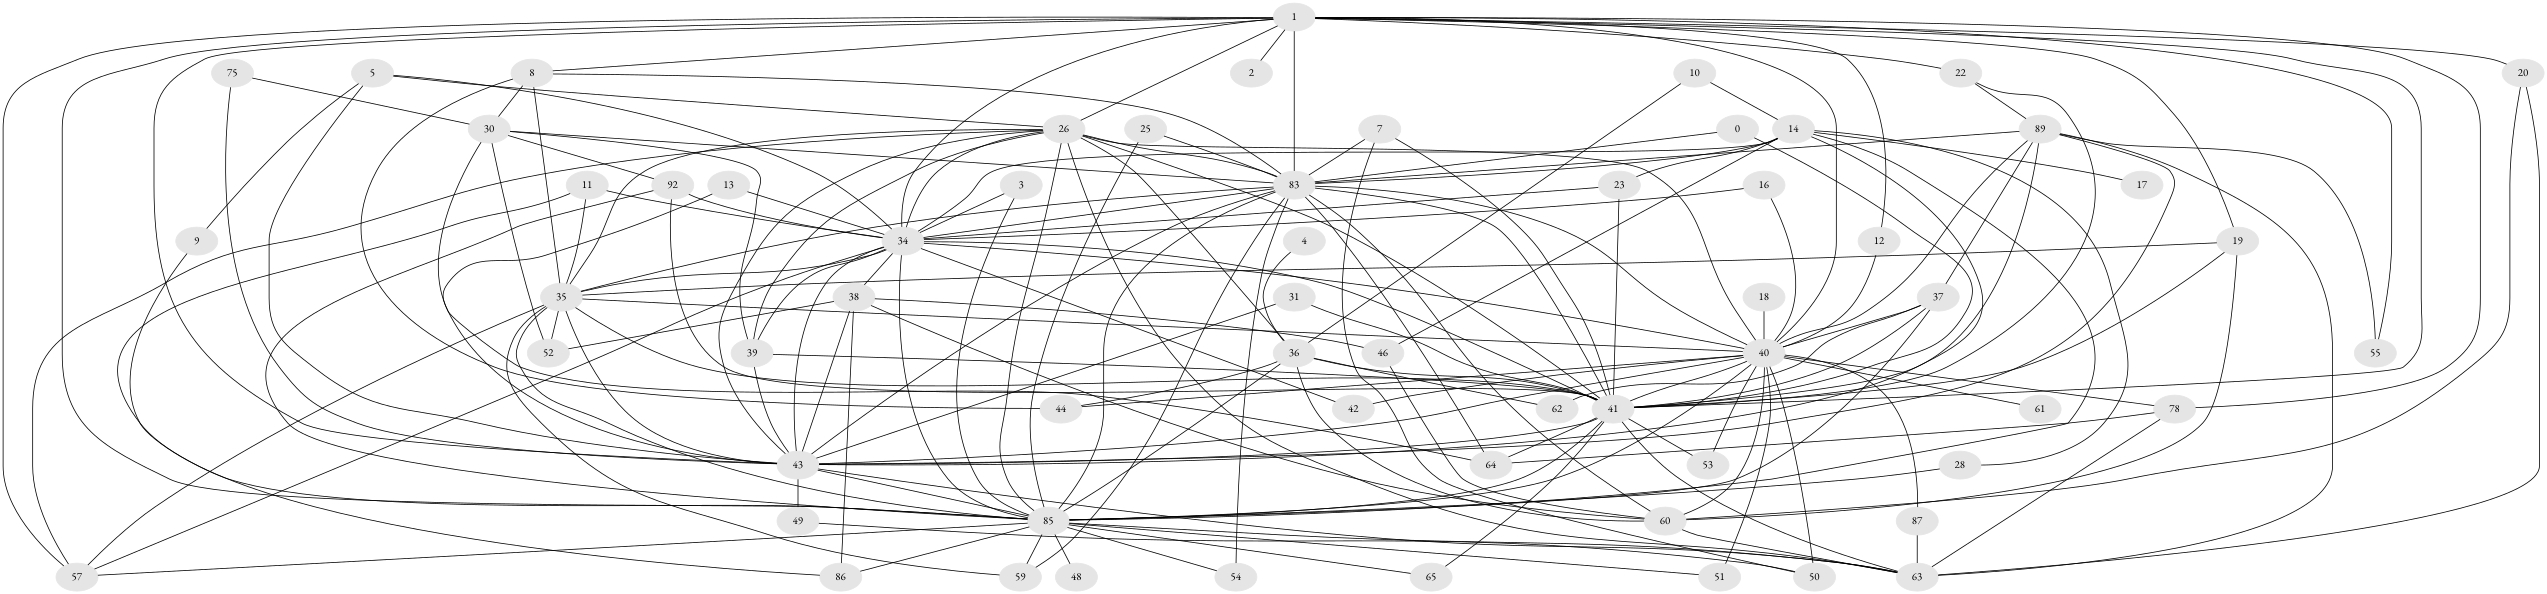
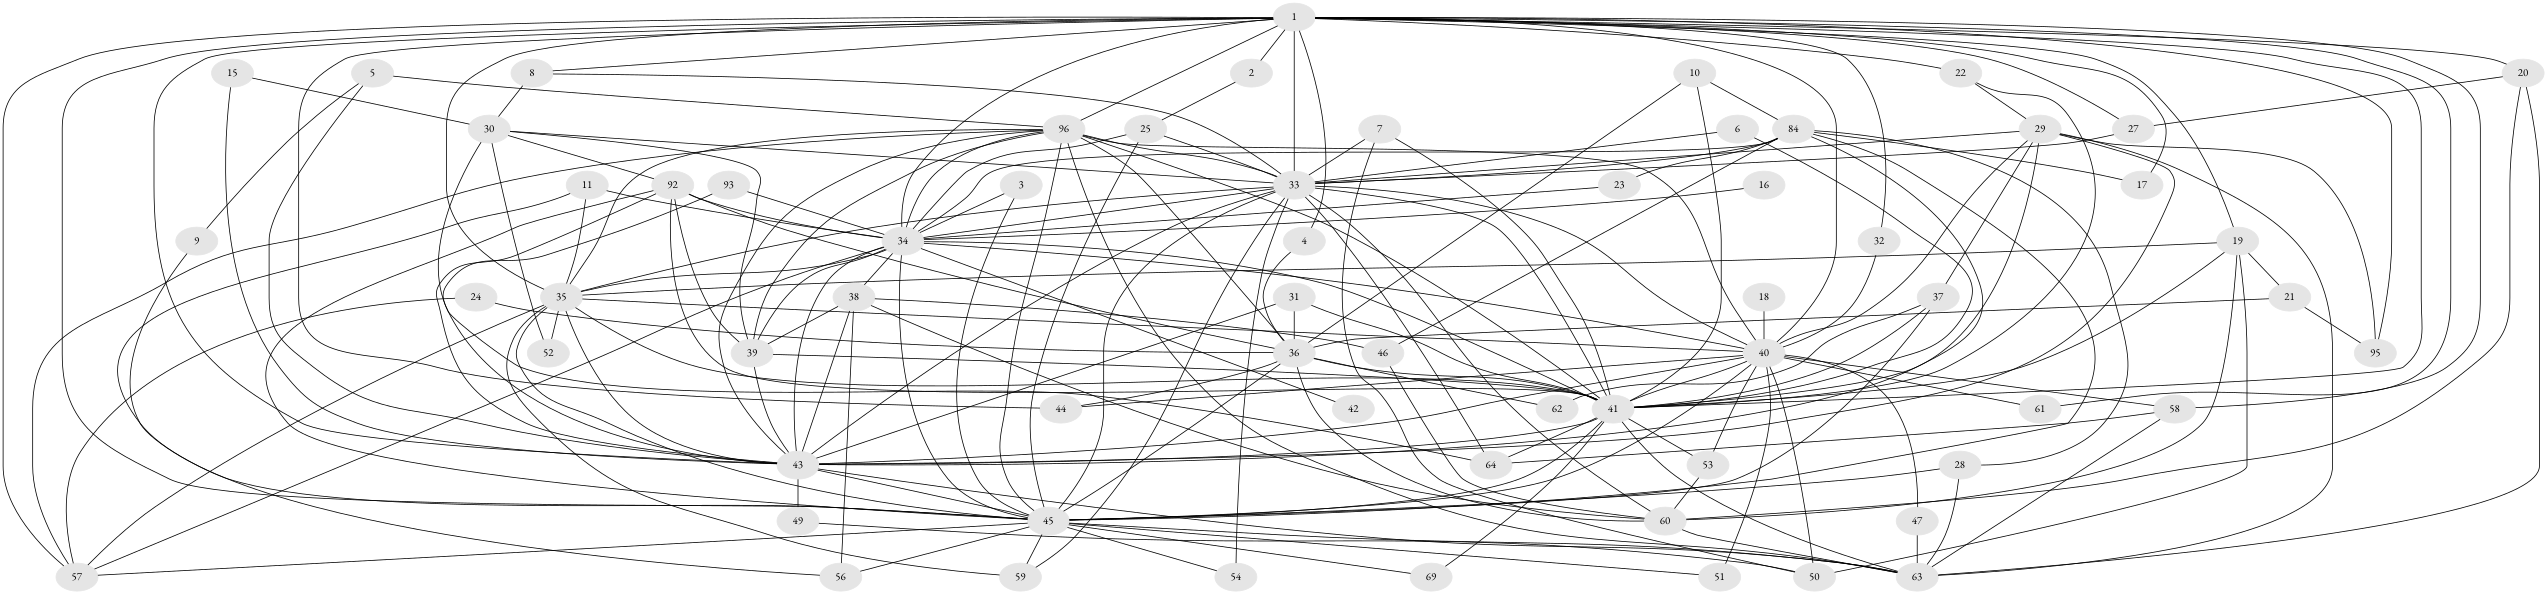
edge "1" -- "17": added
edge "1" -- "61": added
node "75": label "75" -> "15"
edge "2" -- "25": added
edge "5" -- "34": now "25" -- "34"
node "26": label "26" -> "96"
edge "1" -- "4": added
node "0": label "0" -> "6"
node "14": label "14" -> "84"
node "89": label "89" -> "29"
node "27": added
edge "8" -- "35": now "1" -- "35"
node "13": label "13" -> "93"
node "83": label "83" -> "33"
node "12": label "12" -> "32"
edge "16" -- "40": removed
edge "92" -- "39": added
edge "92" -- "36": added
node "24": added
edge "23" -- "41": now "10" -- "41"
node "21": added
edge "38" -- "52": now "38" -- "39"
edge "31" -- "36": added
edge "37" -- "40": removed
node "55": label "55" -> "95"
edge "92" -- "43": added
edge "40" -- "42": removed
edge "8" -- "44": now "1" -- "44"
node "78": label "78" -> "58"
edge "40" -- "60": now "53" -- "60"
edge "19" -- "50": added
node "85": label "85" -> "45"
node "87": label "87" -> "47"
edge "28" -- "63": added
node "86": label "86" -> "56"
node "48": removed
node "65": label "65" -> "69"
